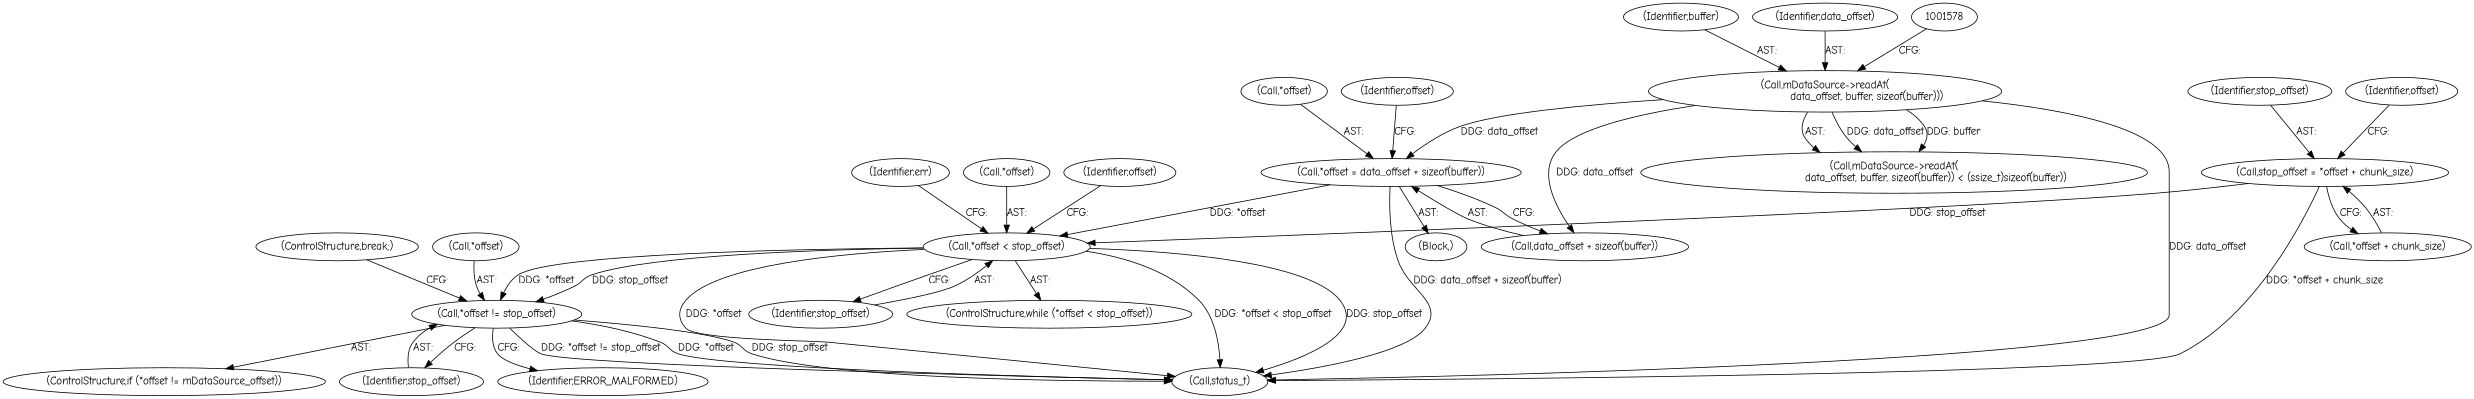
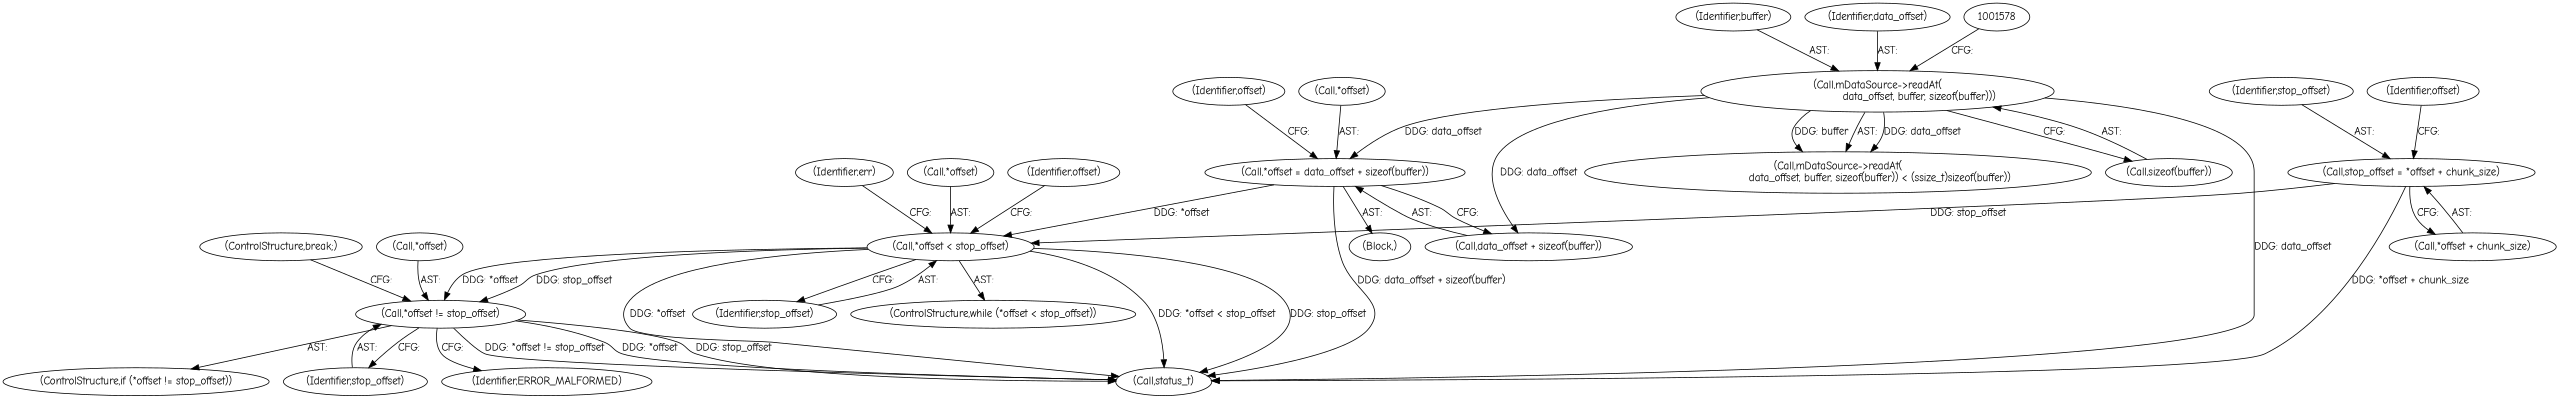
node "(Call,sizeof(buffer))": added
node "(ControlStructure,if (*offset != mDataSource_offset))": label "(ControlStructure,if (*offset != mDataSource_offset))" -> "(ControlStructure,if (*offset != stop_offset))"
